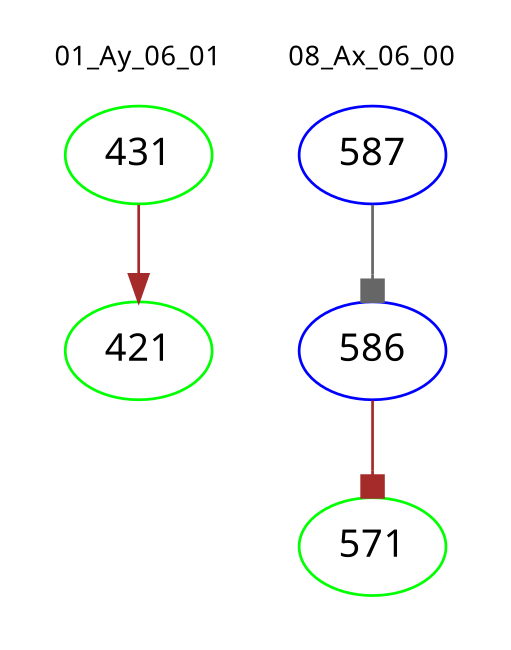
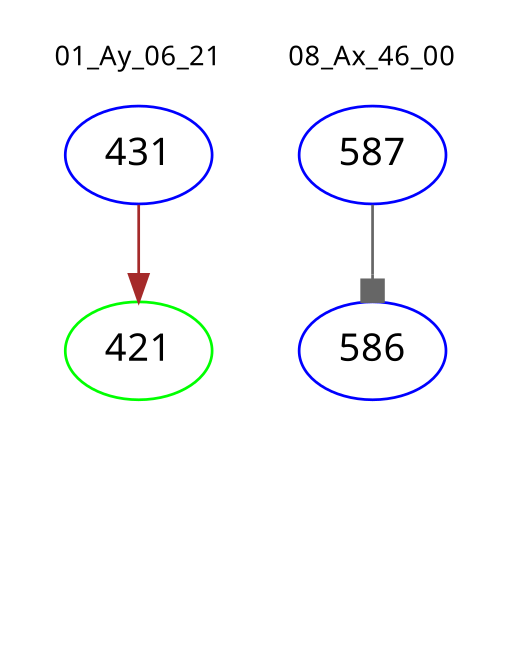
cluster "01_Ay_06_01": label "01_Ay_06_01" -> "01_Ay_06_21"
cluster "08_Ax_06_00": label "08_Ax_06_00" -> "08_Ax_46_00"
node "431": color green -> blue
node "571": removed
